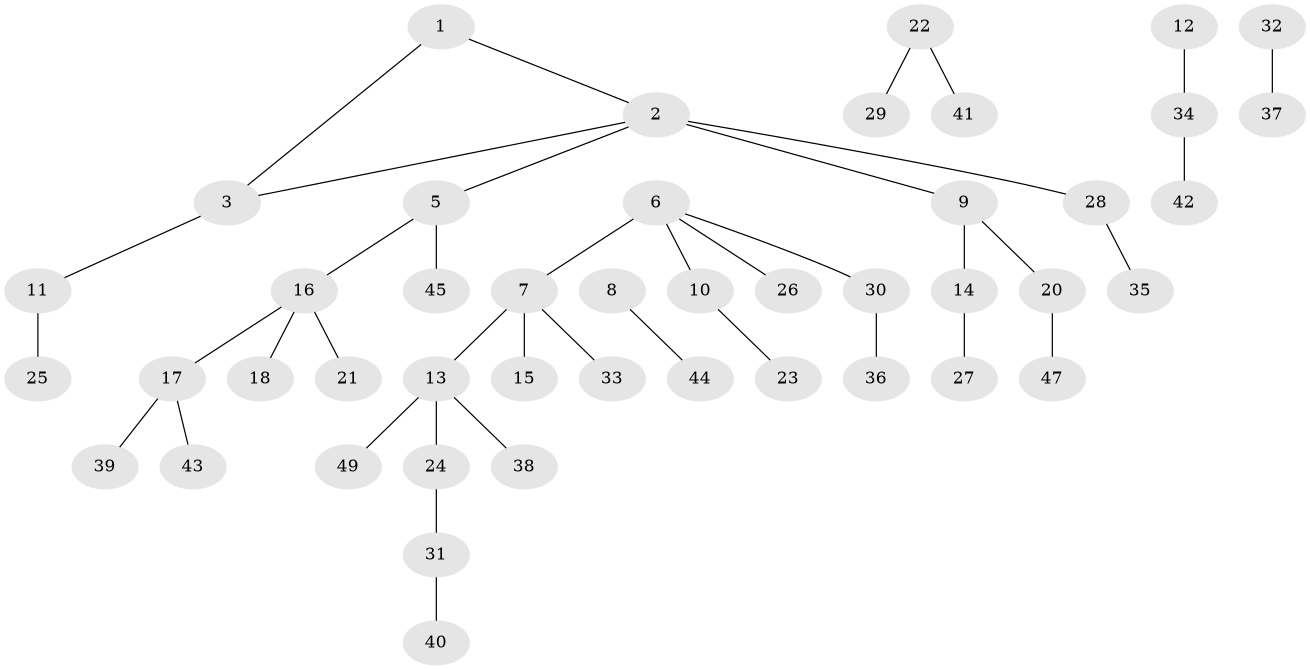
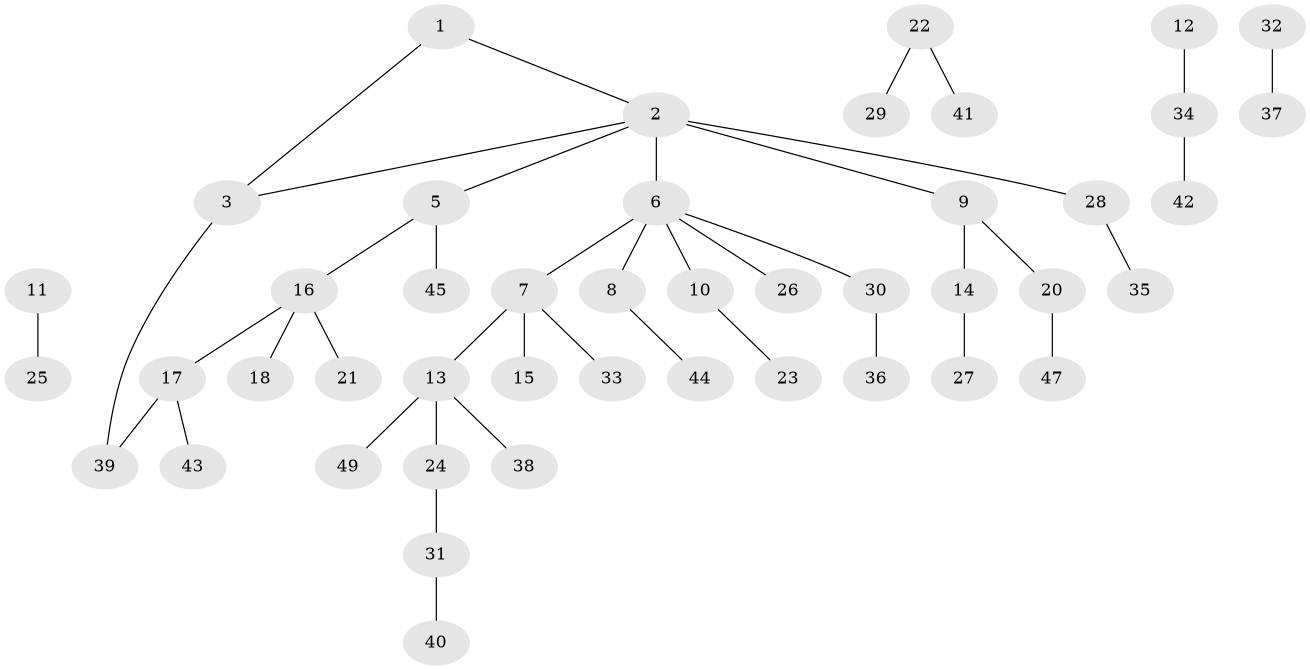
edge "2" -- "6": added
edge "3" -- "11": now "3" -- "39"
edge "6" -- "8": added
